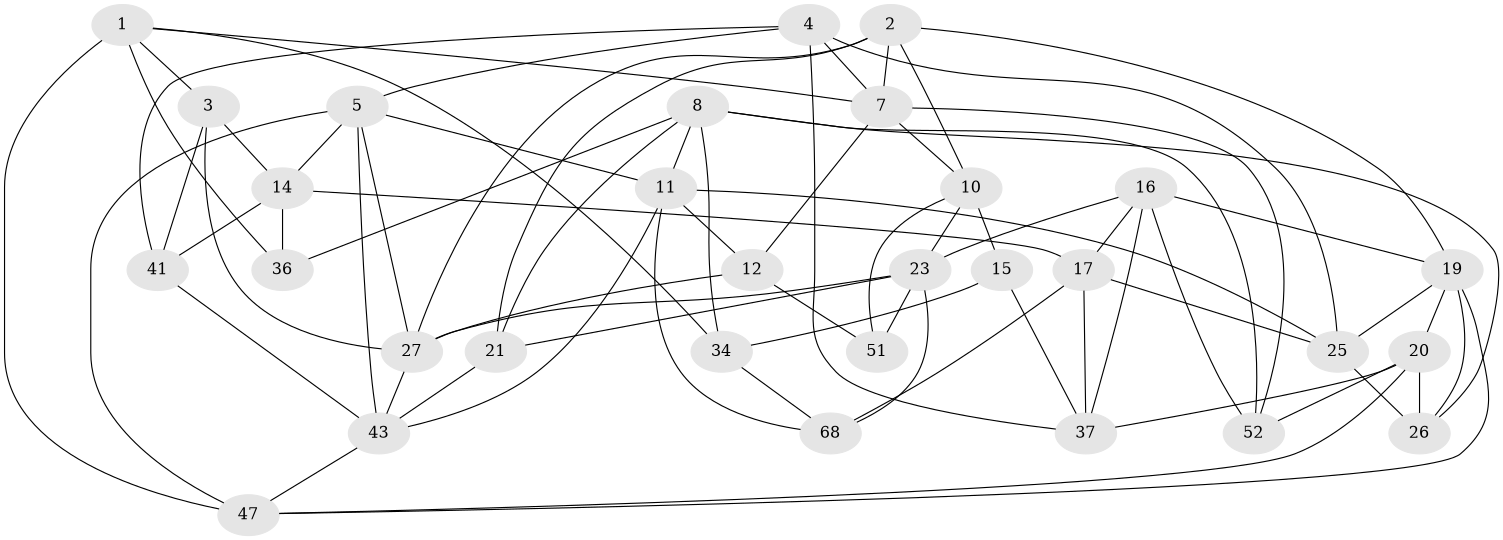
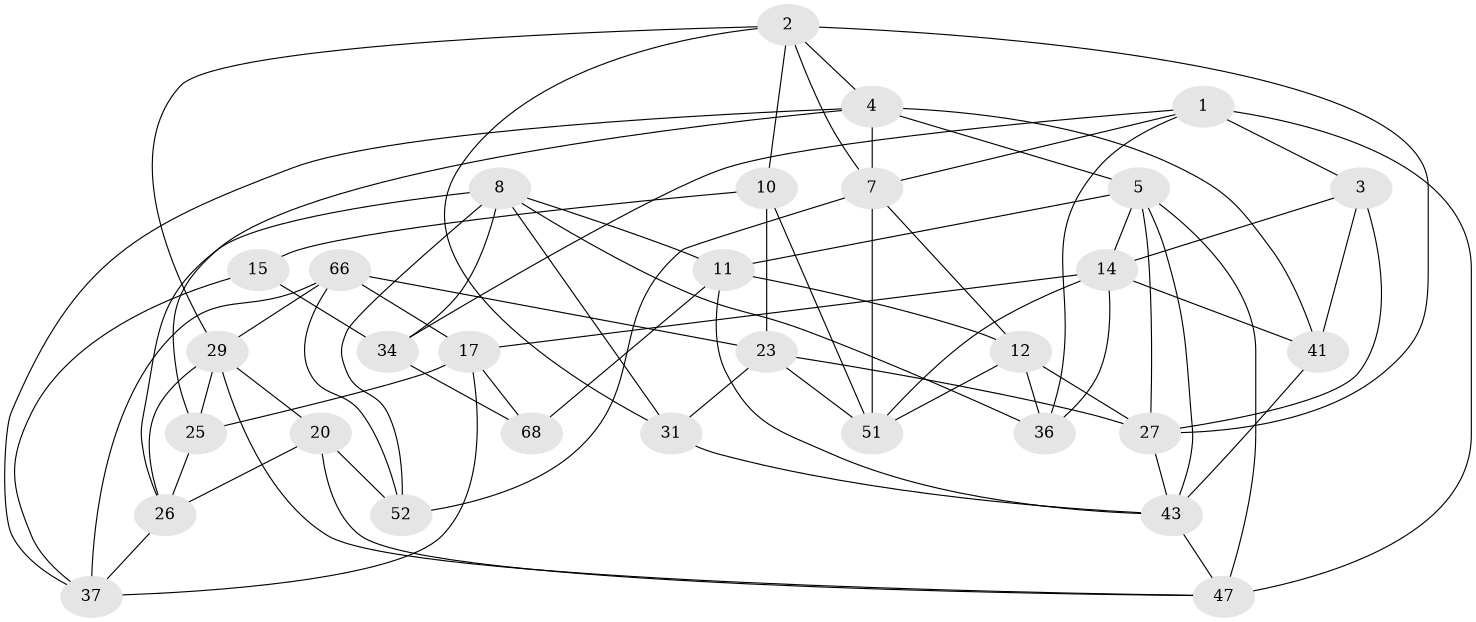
edge "2" -- "4": added
edge "7" -- "10": now "7" -- "51"
node "16": label "16" -> "66"
edge "11" -- "25": removed
node "19": label "19" -> "29"
edge "14" -- "51": added
node "21": label "21" -> "31"
edge "23" -- "68": removed
edge "12" -- "36": added
edge "20" -- "37": now "26" -- "37"
